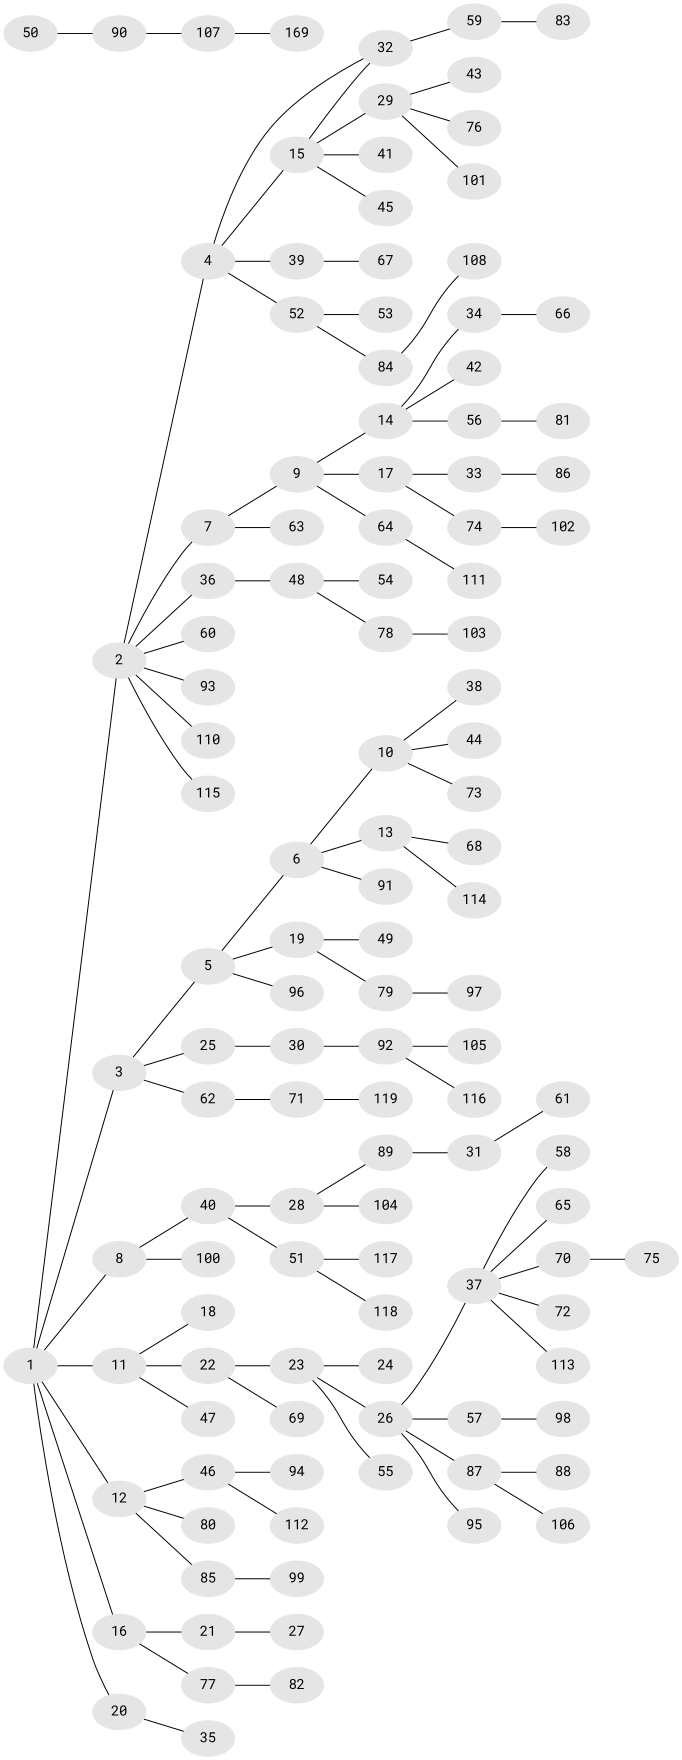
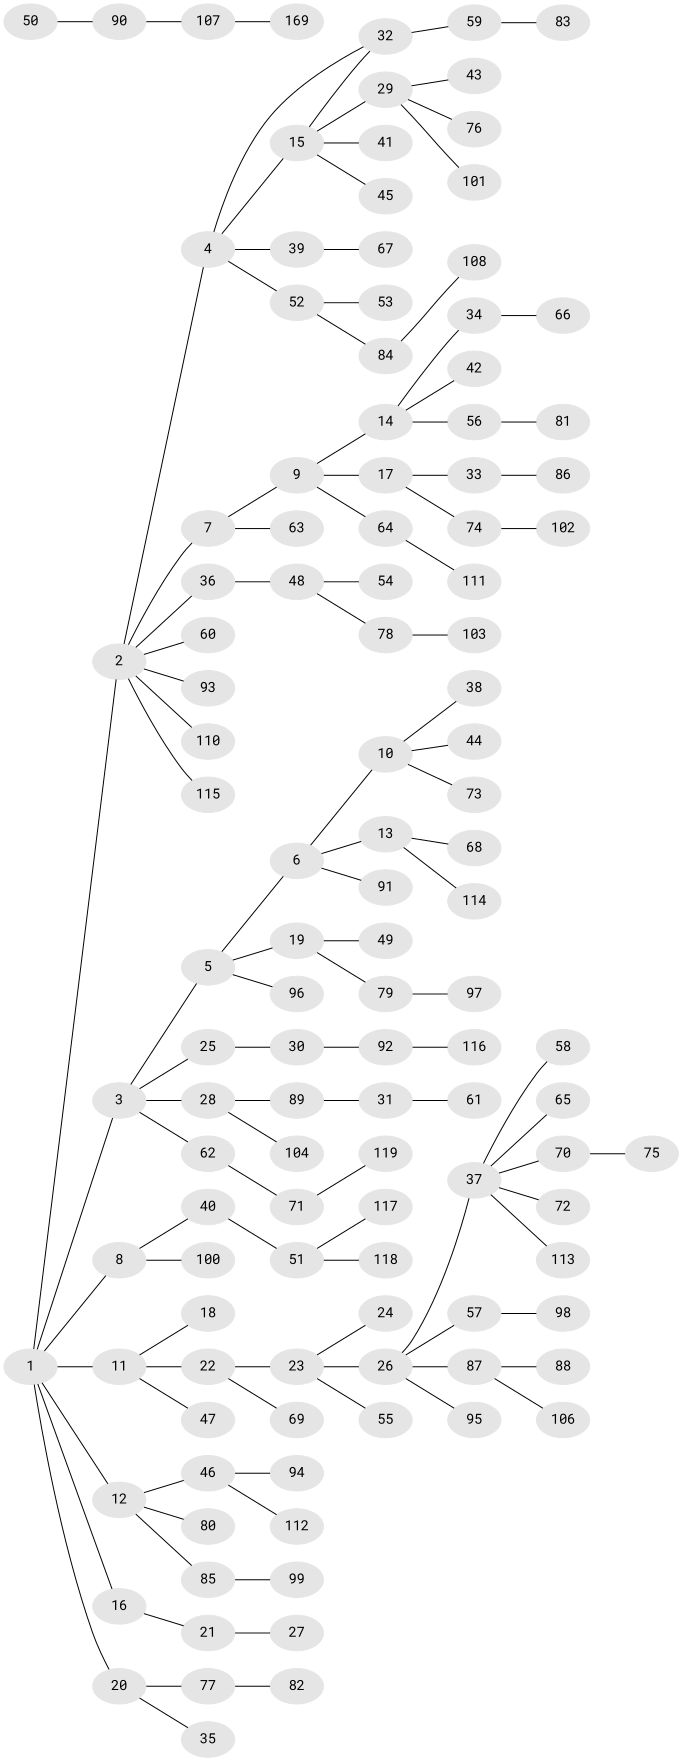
node "105": removed
edge "40" -- "28": now "3" -- "28"
edge "16" -- "77": now "20" -- "77"
